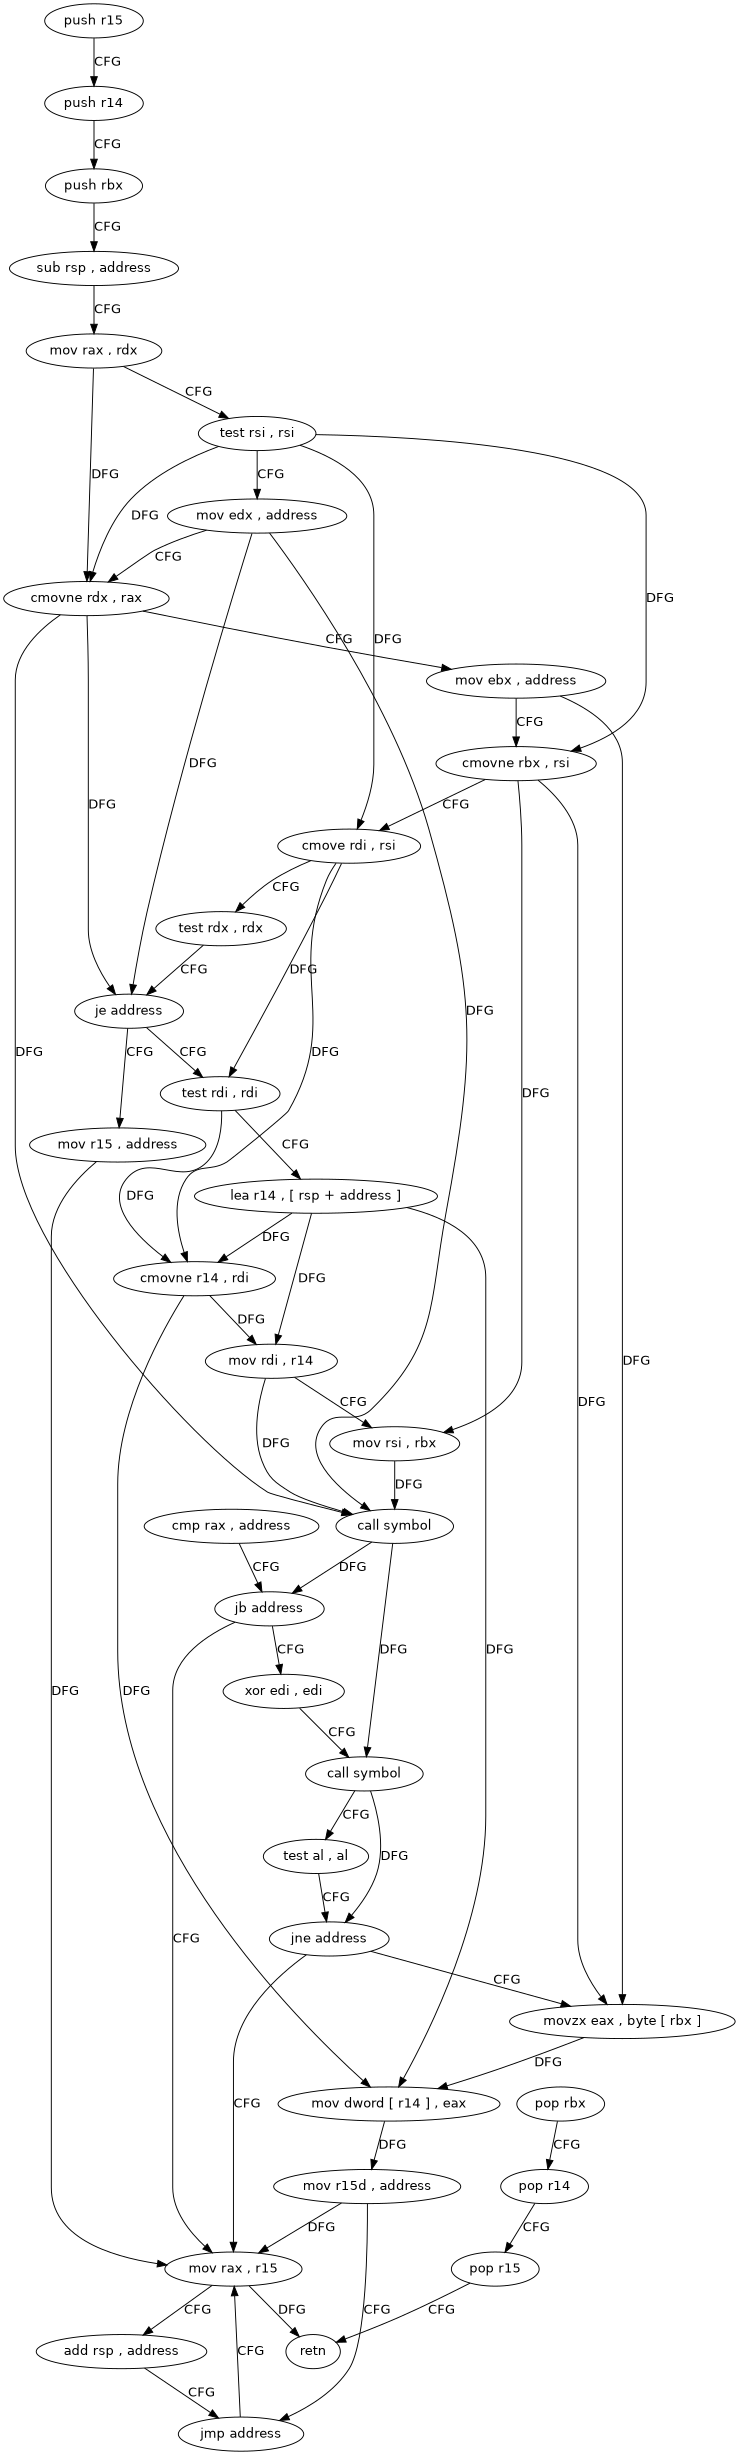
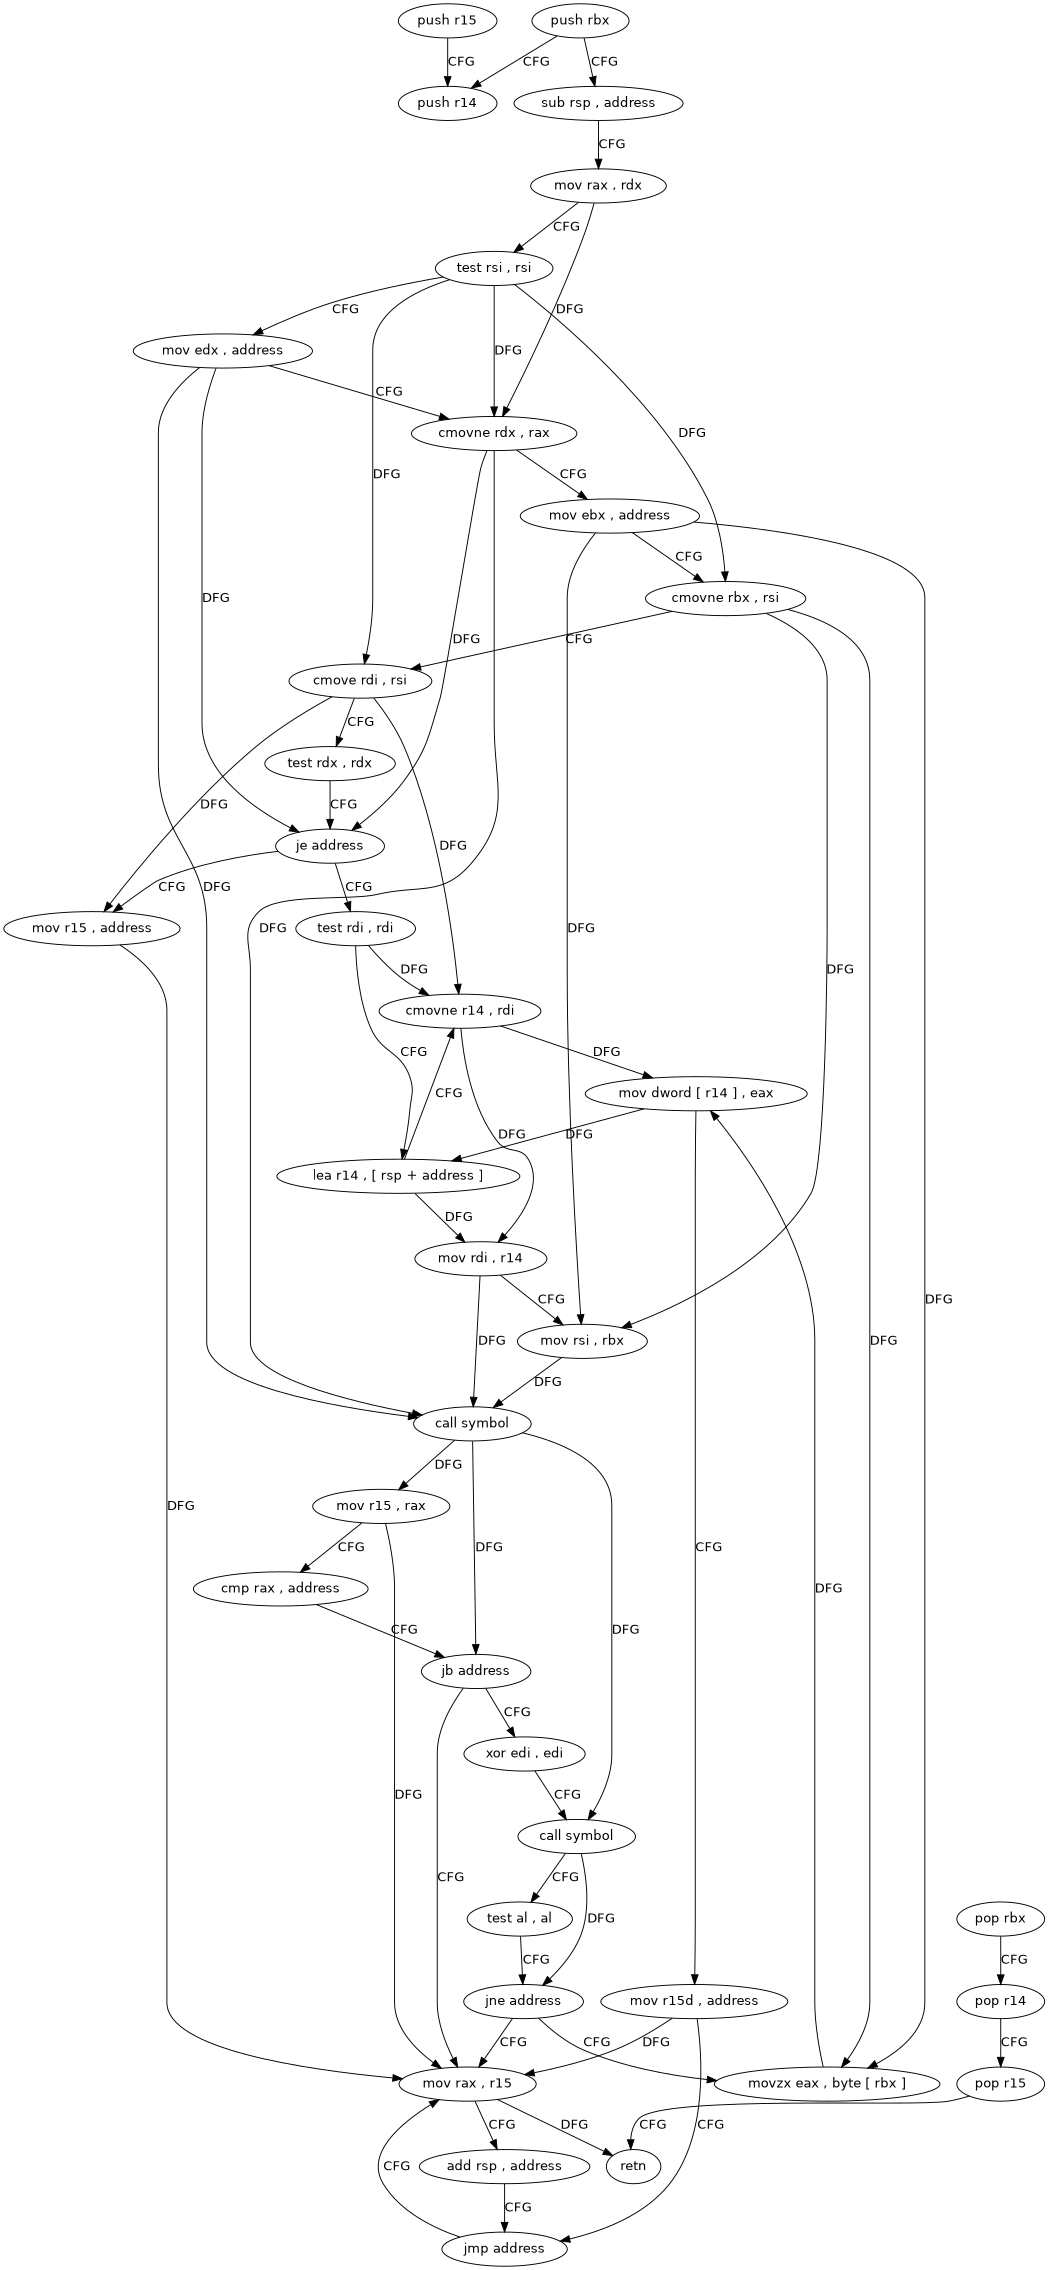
edge "push r14" -> "push rbx": reversed
edge "mov ebx , address" -> "mov rsi , rbx": added, label "DFG"
edge "cmove rdi , rsi" -> "test rdi , rdi": now "cmove rdi , rsi" -> "mov r15 , address"
edge "lea r14 , [ rsp + address ]" -> "cmovne r14 , rdi": label "DFG" -> "CFG"
node "mov r15 , rax": added
edge "lea r14 , [ rsp + address ]" -> "mov dword [ r14 ] , eax": reversed
edge "mov dword [ r14 ] , eax" -> "mov r15d , address": label "DFG" -> "CFG"
